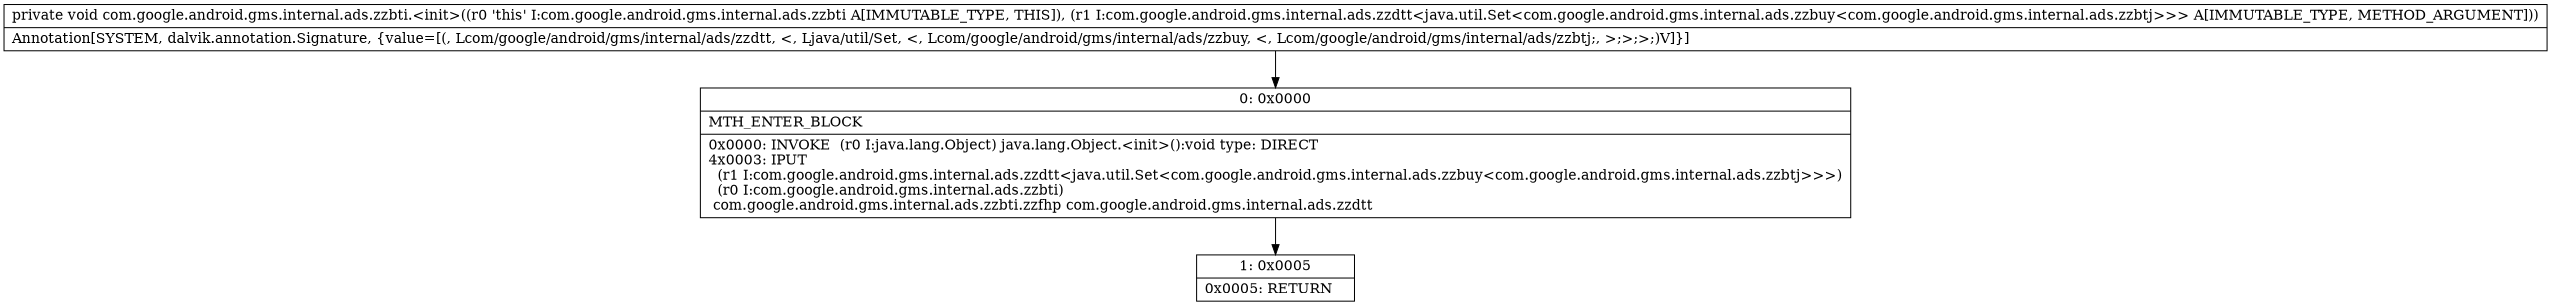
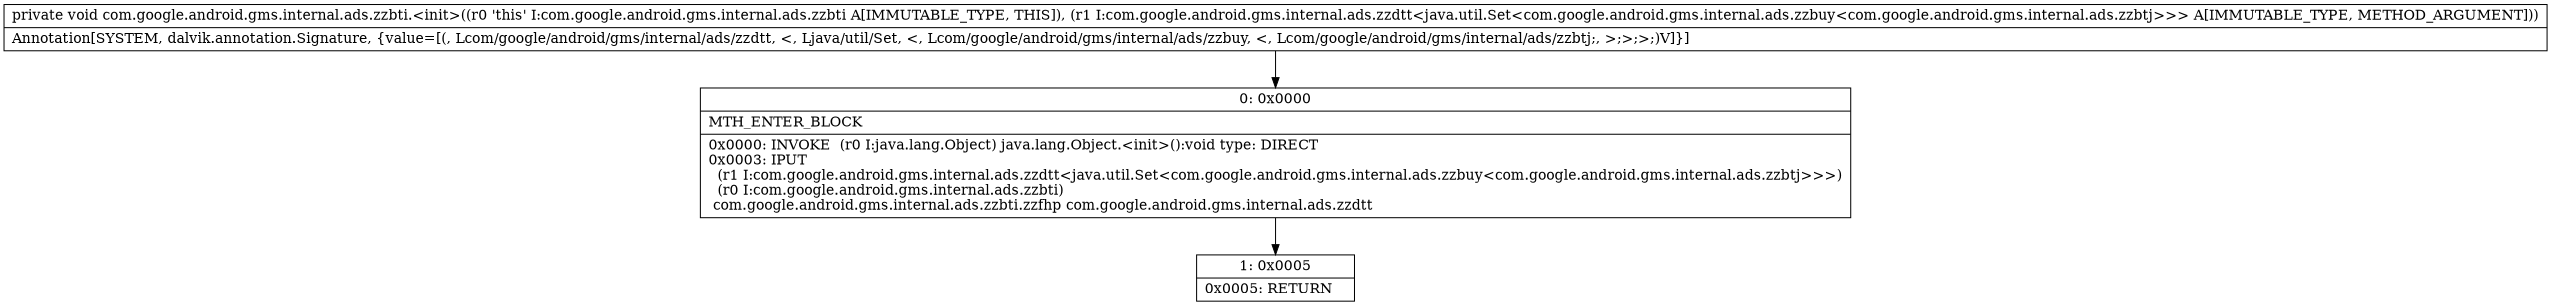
node "0: 0x0000": text "4x0003: IPUT" -> "0x0003: IPUT"
